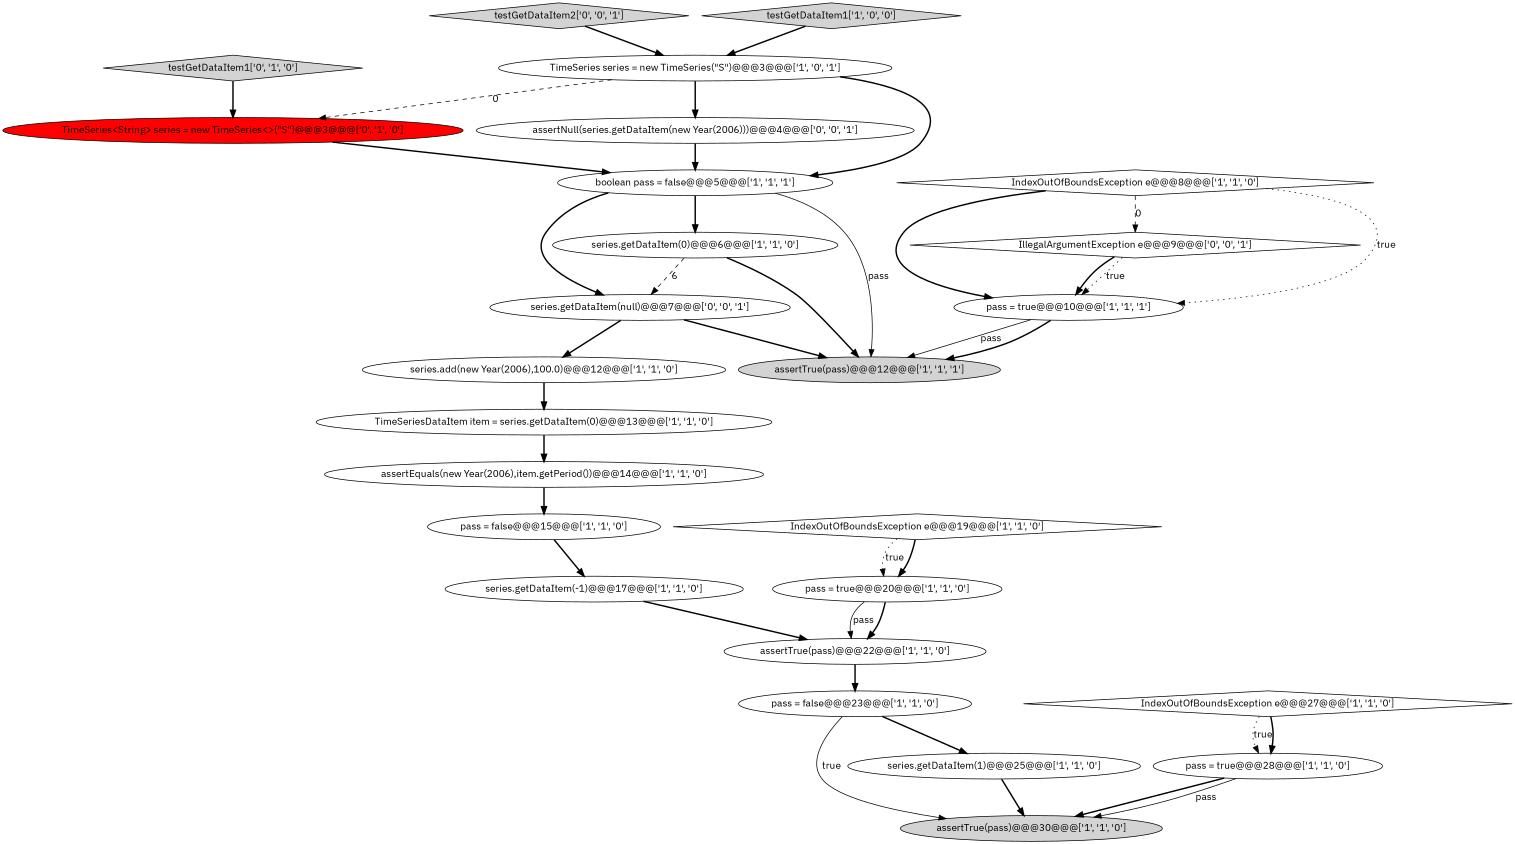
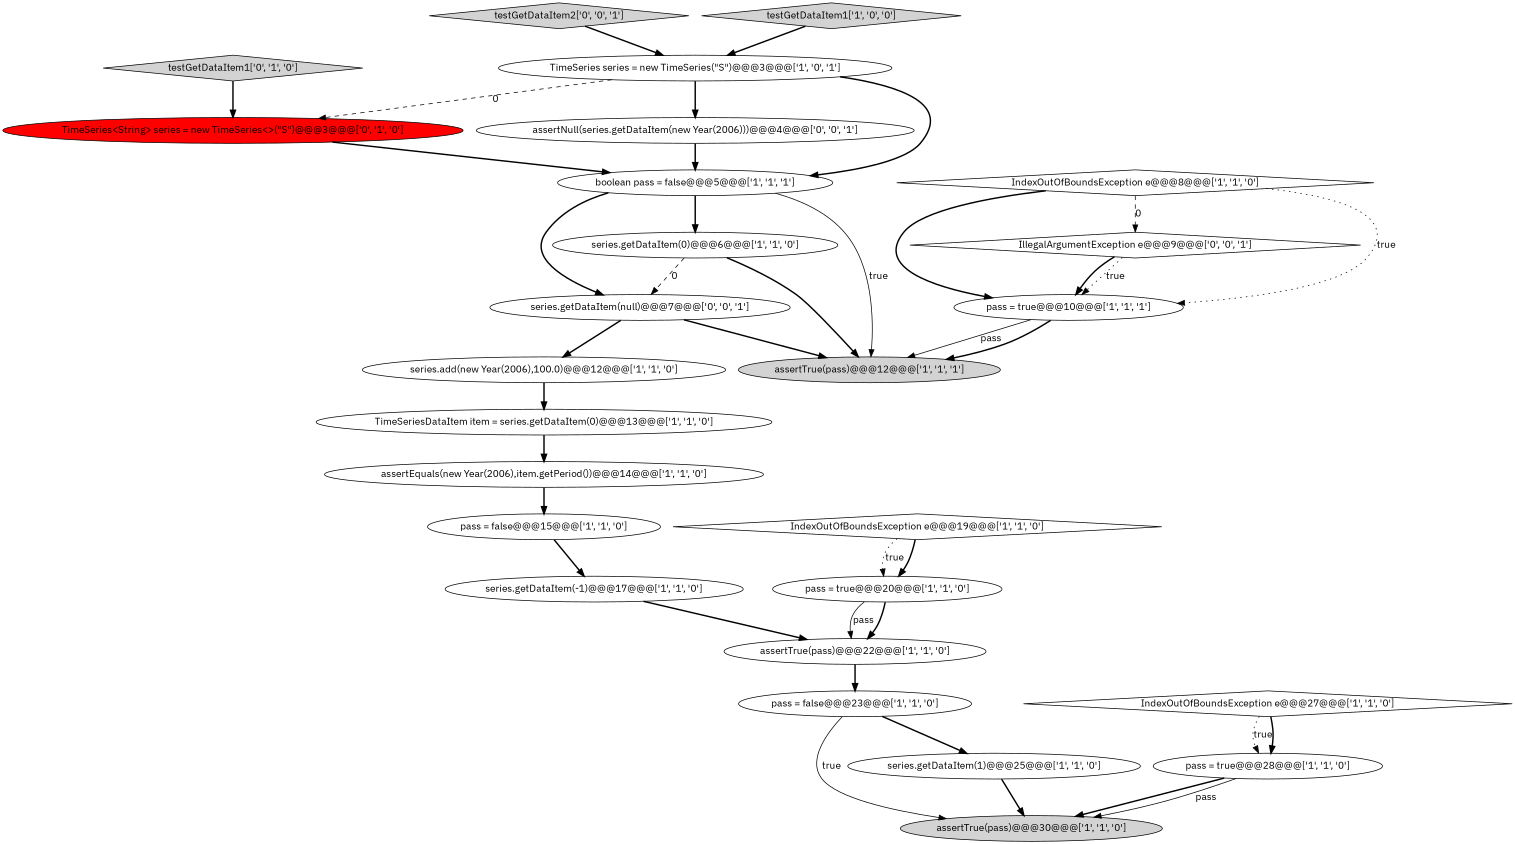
edge "series.getDataItem(0)@@@6@@@['1', '1', '0']" -> "series.getDataItem(null)@@@7@@@['0', '0', '1']": label "6" -> "0"
edge "boolean pass = false@@@5@@@['1', '1', '1']" -> "assertTrue(pass)@@@12@@@['1', '1', '1']": label "pass" -> "true"
